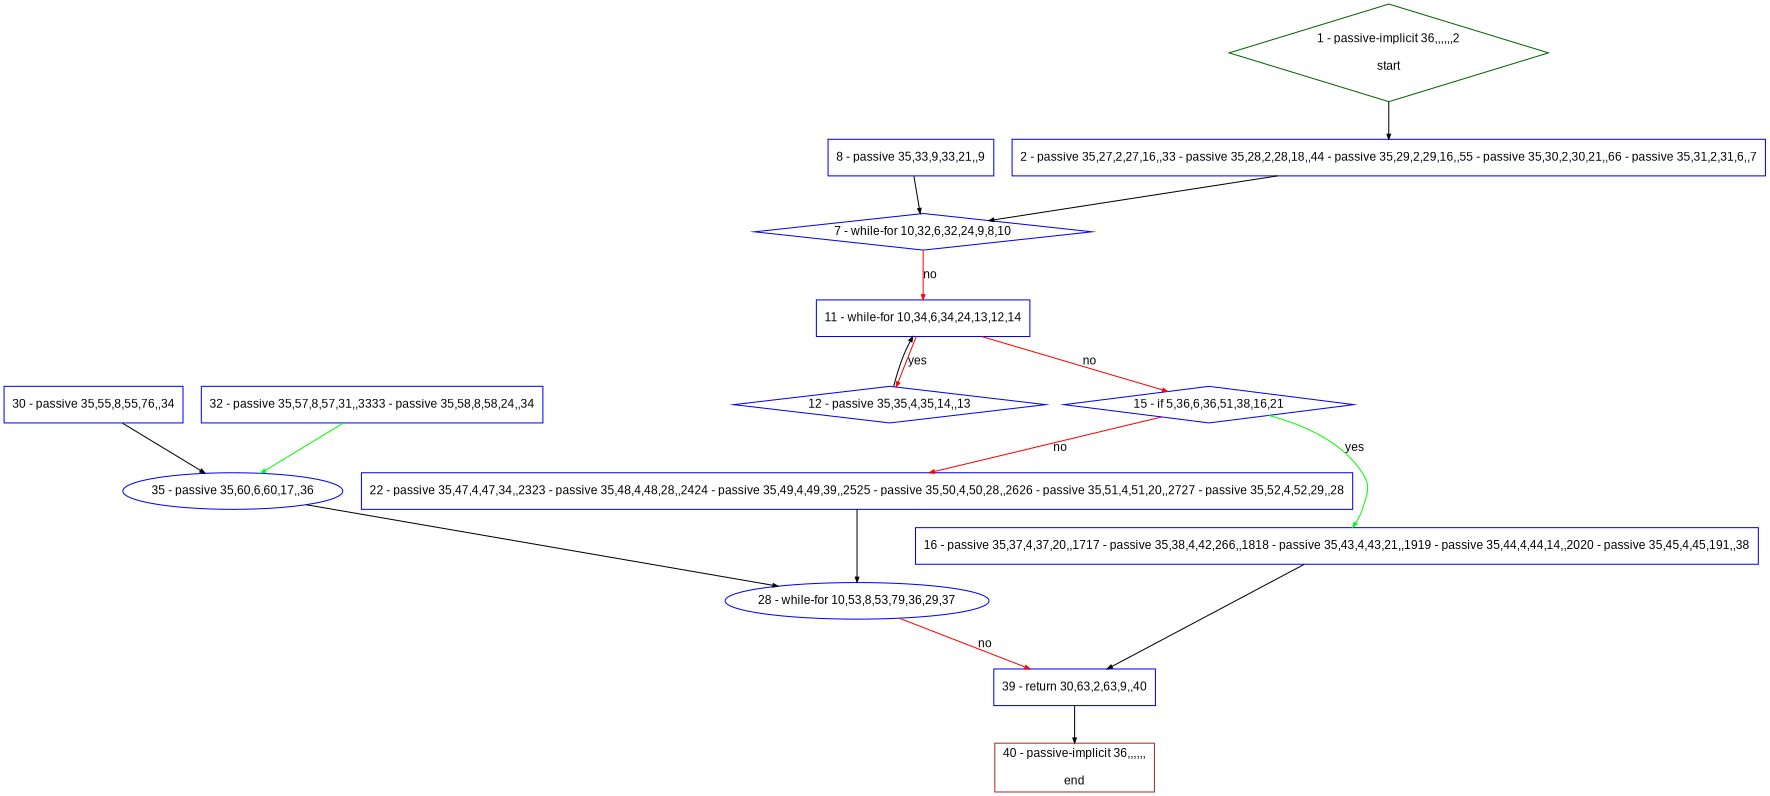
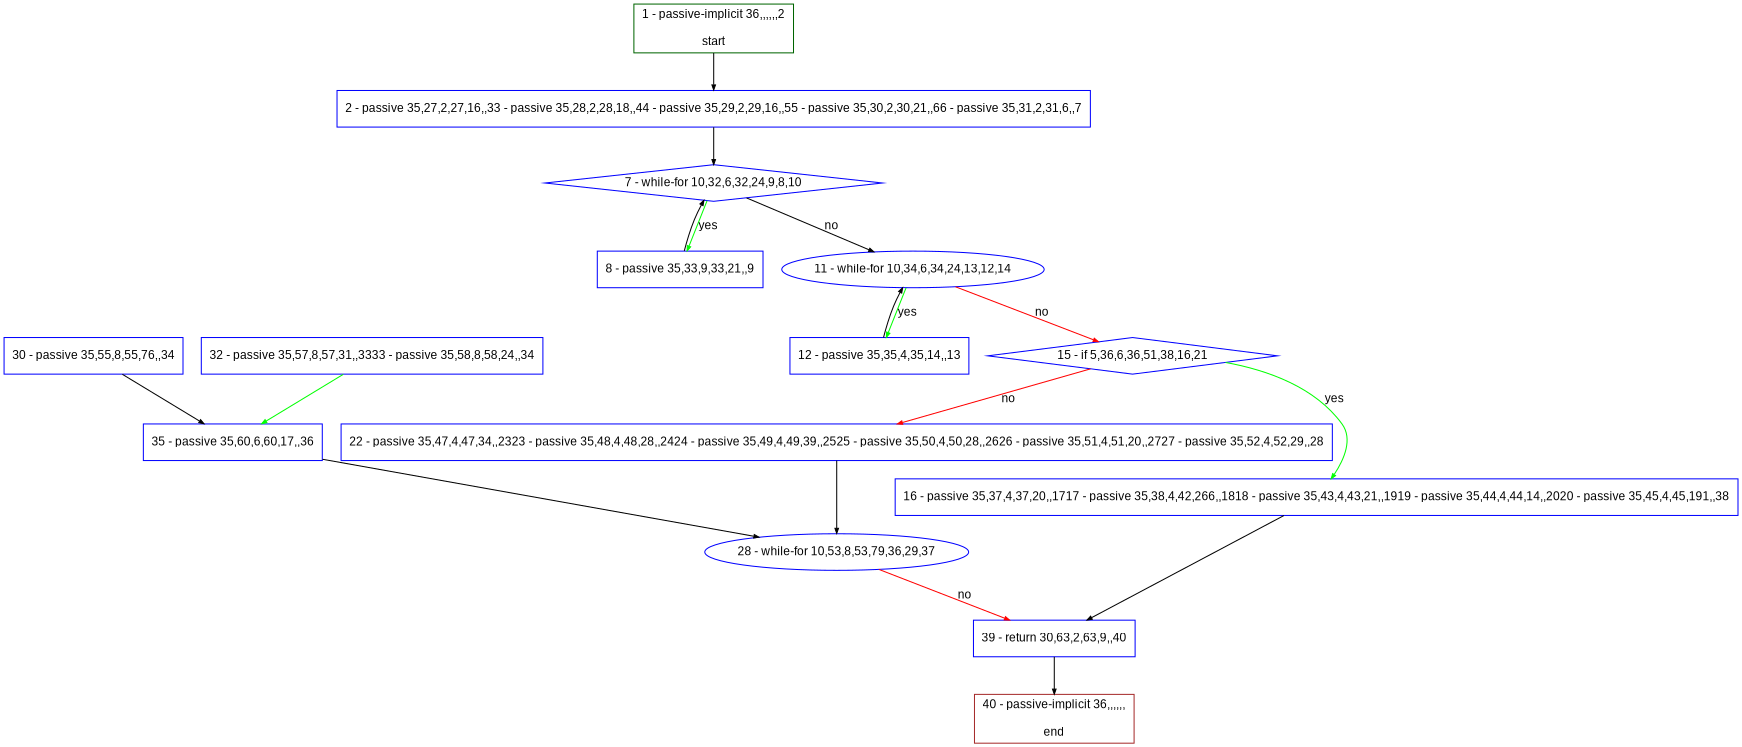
node "1 - passive-implicit 36,,,,,,2 start": shape diamond -> box
edge "7 - while-for 10,32,6,32,24,9,8,10" -> "8 - passive 35,33,9,33,21,,9": added, label "yes"
edge "7 - while-for 10,32,6,32,24,9,8,10" -> "11 - while-for 10,34,6,34,24,13,12,14": color #ff0000 -> #000000
node "11 - while-for 10,34,6,34,24,13,12,14": shape box -> ellipse
edge "11 - while-for 10,34,6,34,24,13,12,14" -> "12 - passive 35,35,4,35,14,,13": color #ff0000 -> #00ff00
node "12 - passive 35,35,4,35,14,,13": shape diamond -> box
node "35 - passive 35,60,6,60,17,,36": shape ellipse -> box
